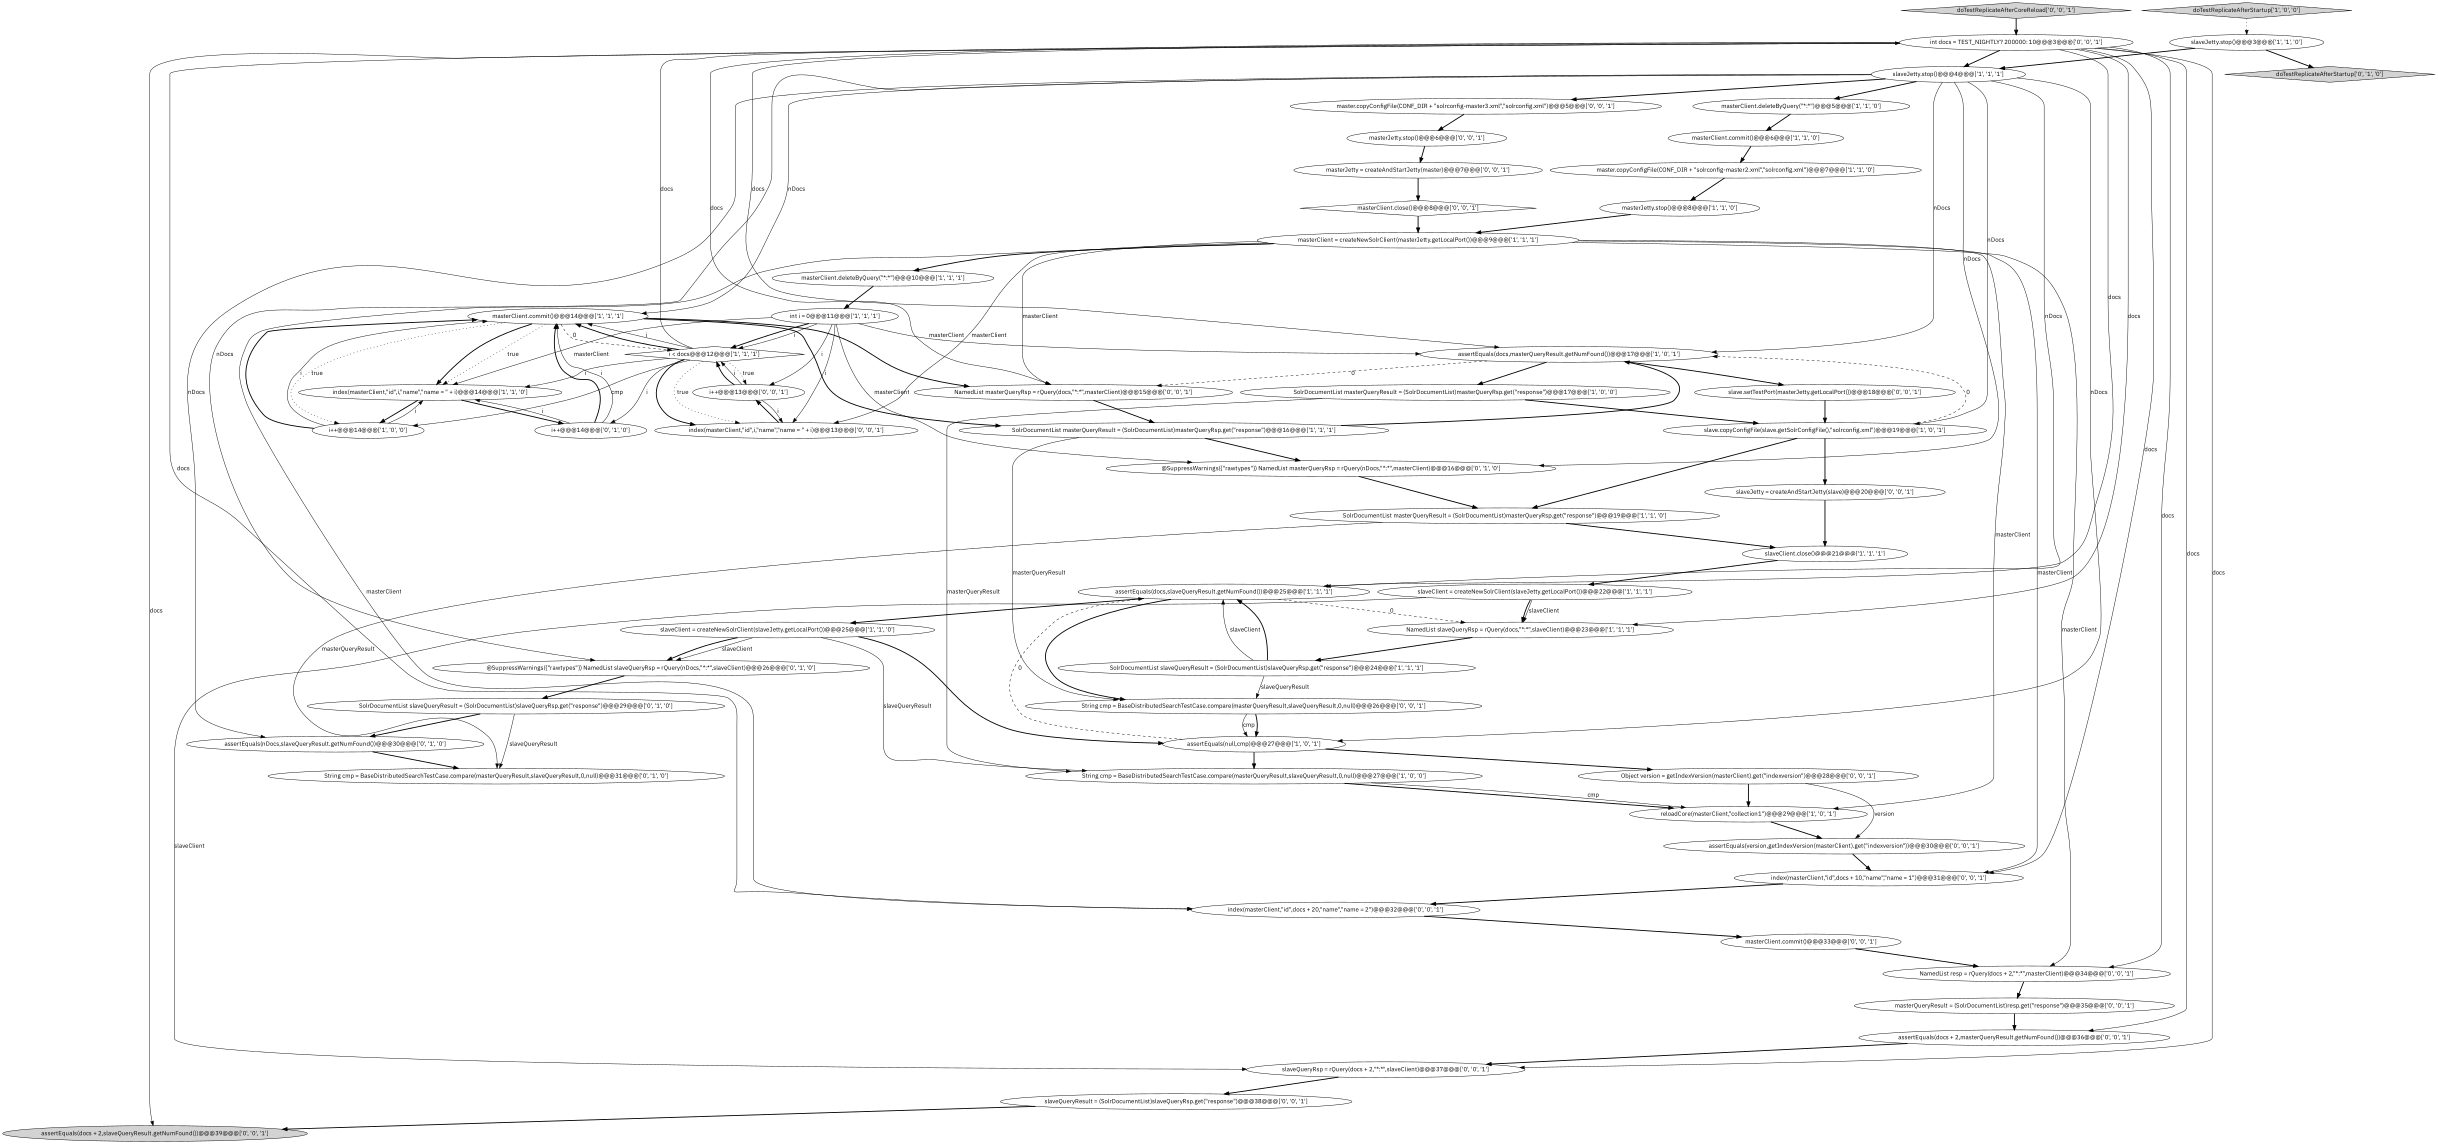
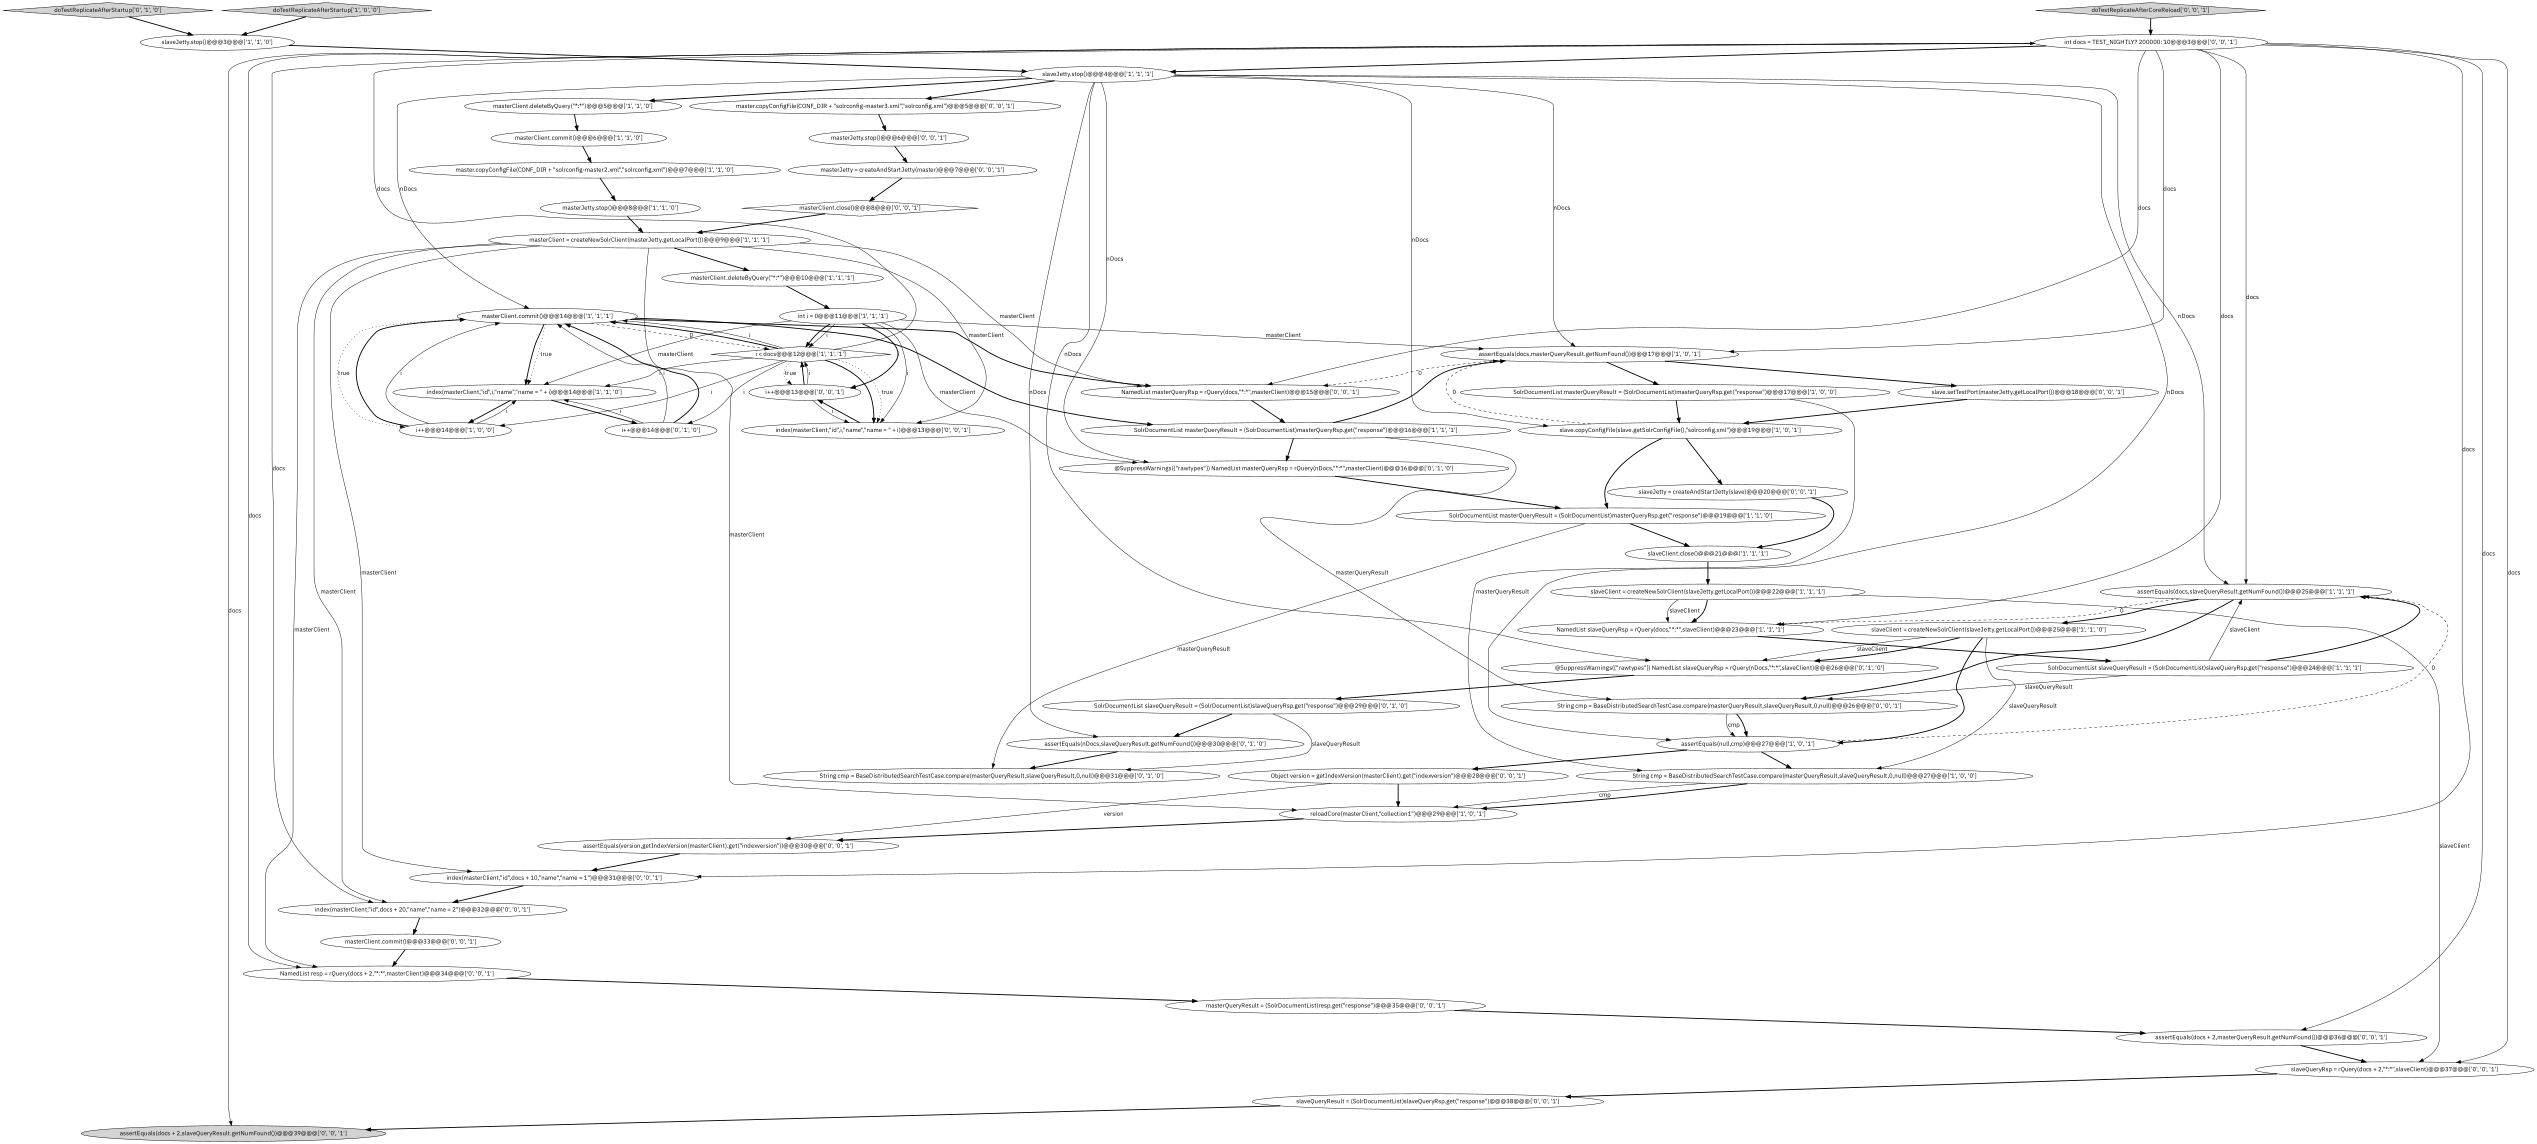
edge "doTestReplicateAfterStartup['1', '0', '0']" -> "slaveJetty.stop()@@@3@@@['1', '1', '0']": style dotted -> bold
edge "slaveJetty.stop()@@@3@@@['1', '1', '0']" -> "doTestReplicateAfterStartup['0', '1', '0']": reversed
edge "int i = 0@@@11@@@['1', '1', '1']" -> "i++@@@13@@@['0', '0', '1']": style solid -> bold
edge "i < docs@@@12@@@['1', '1', '1']" -> "i++@@@14@@@['1', '0', '0']": label "cmp" -> "i"
